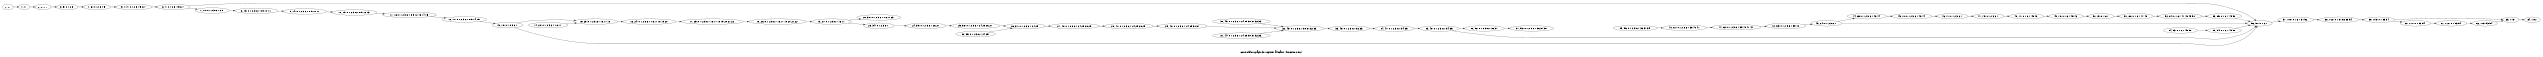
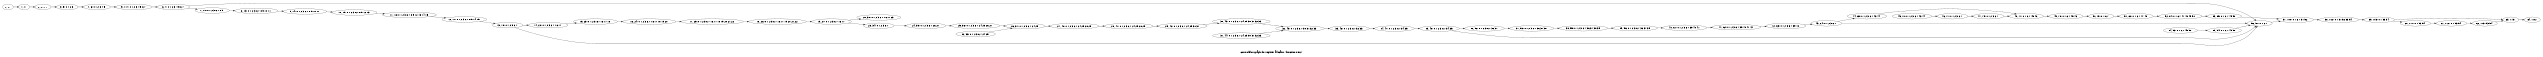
edge "44, 69: 0 1 2 3 6 7 43 44" -> "45, 70: 0 1 2 3 6 7 43 44": now "44, 69: 0 1 2 3 6 7 43 44" -> "48, 77: 0 1 6 7 45 46"
edge "13, 18: 0 1 2 3 6 7" -> "15, 23: 0 1 2 3 6 7 16 17 18": now "13, 18: 0 1 2 3 6 7" -> "14, 22: 0 1 2 3 6 7 16 17"
edge "53, 85: 0 1 6 7 49 50" -> "56, 97: 0 1 6 7": now "53, 85: 0 1 6 7 49 50" -> "57, 100: 0 1 6 7 51 52"
edge "29, 42: 0 1 2 3 6 7 24 25 30 31" -> "32, 45: 0 1 2 3 6 7 30 31 32 33": now "29, 42: 0 1 2 3 6 7 24 25 30 31" -> "30, 43: 0 1 2 3 6 7 24 25 30 31 32 33"
node "38, 55: 0 1 2 3 6 7 36 37 38 39": added
